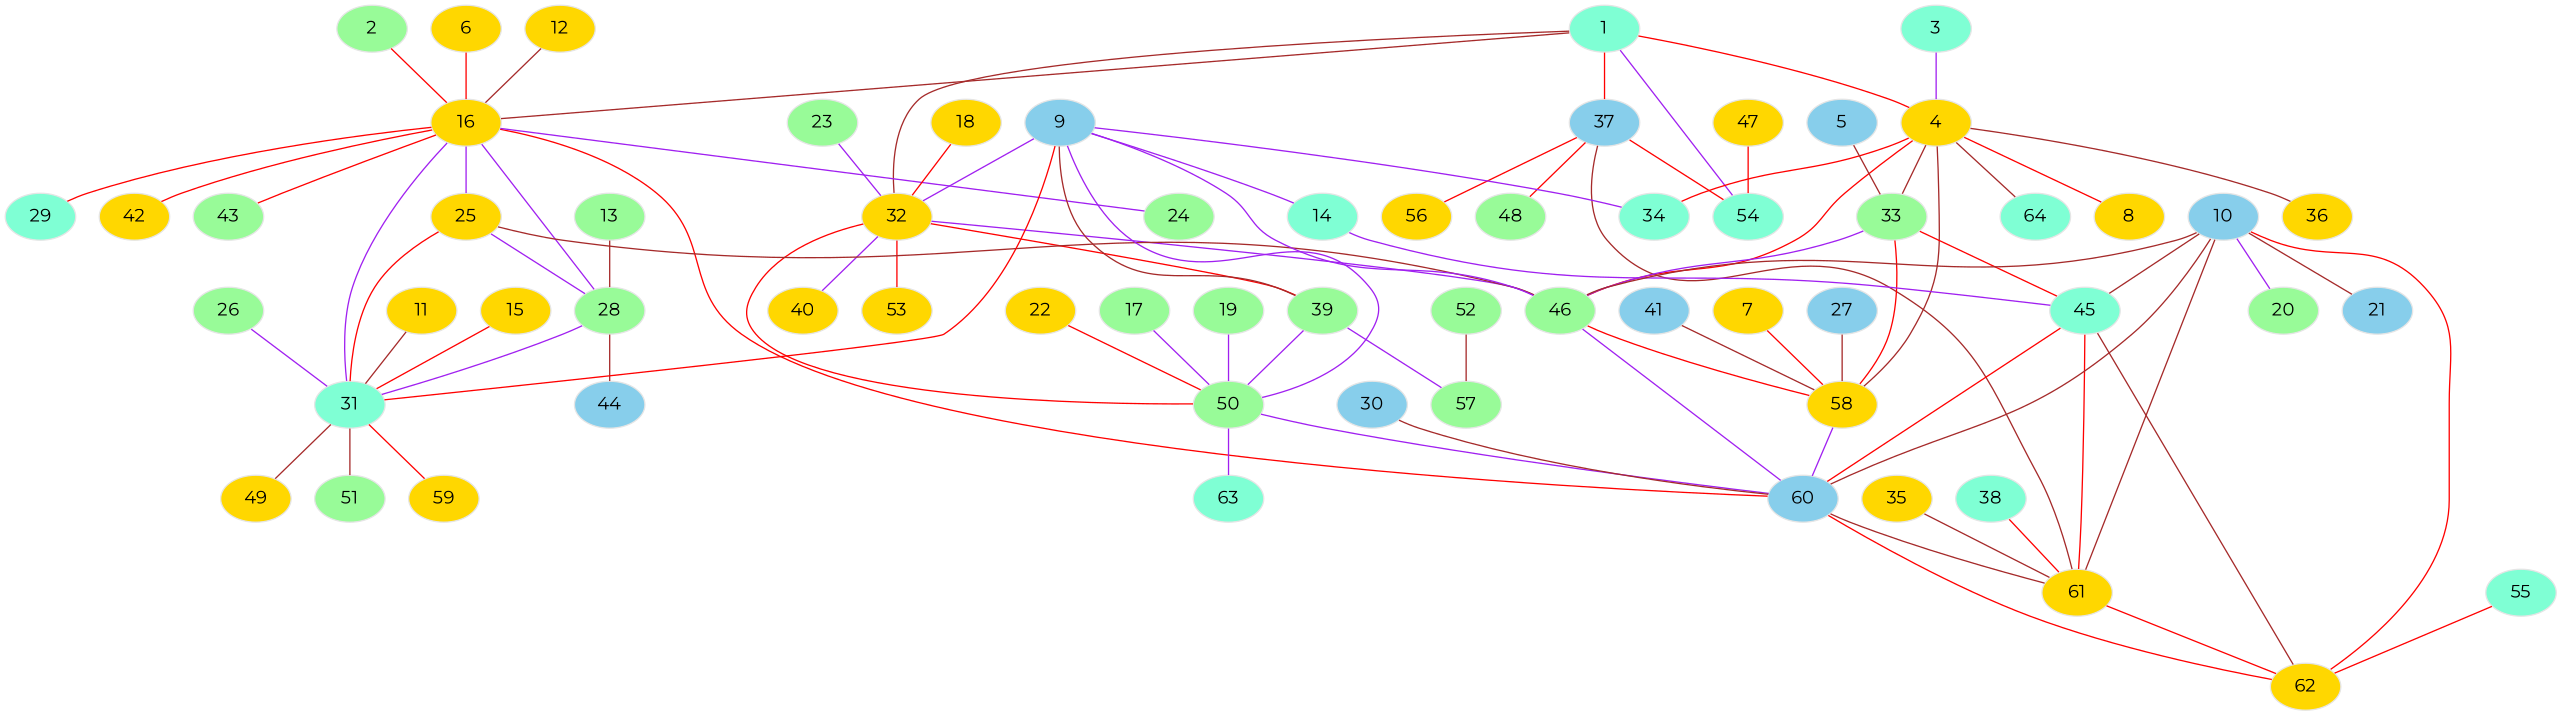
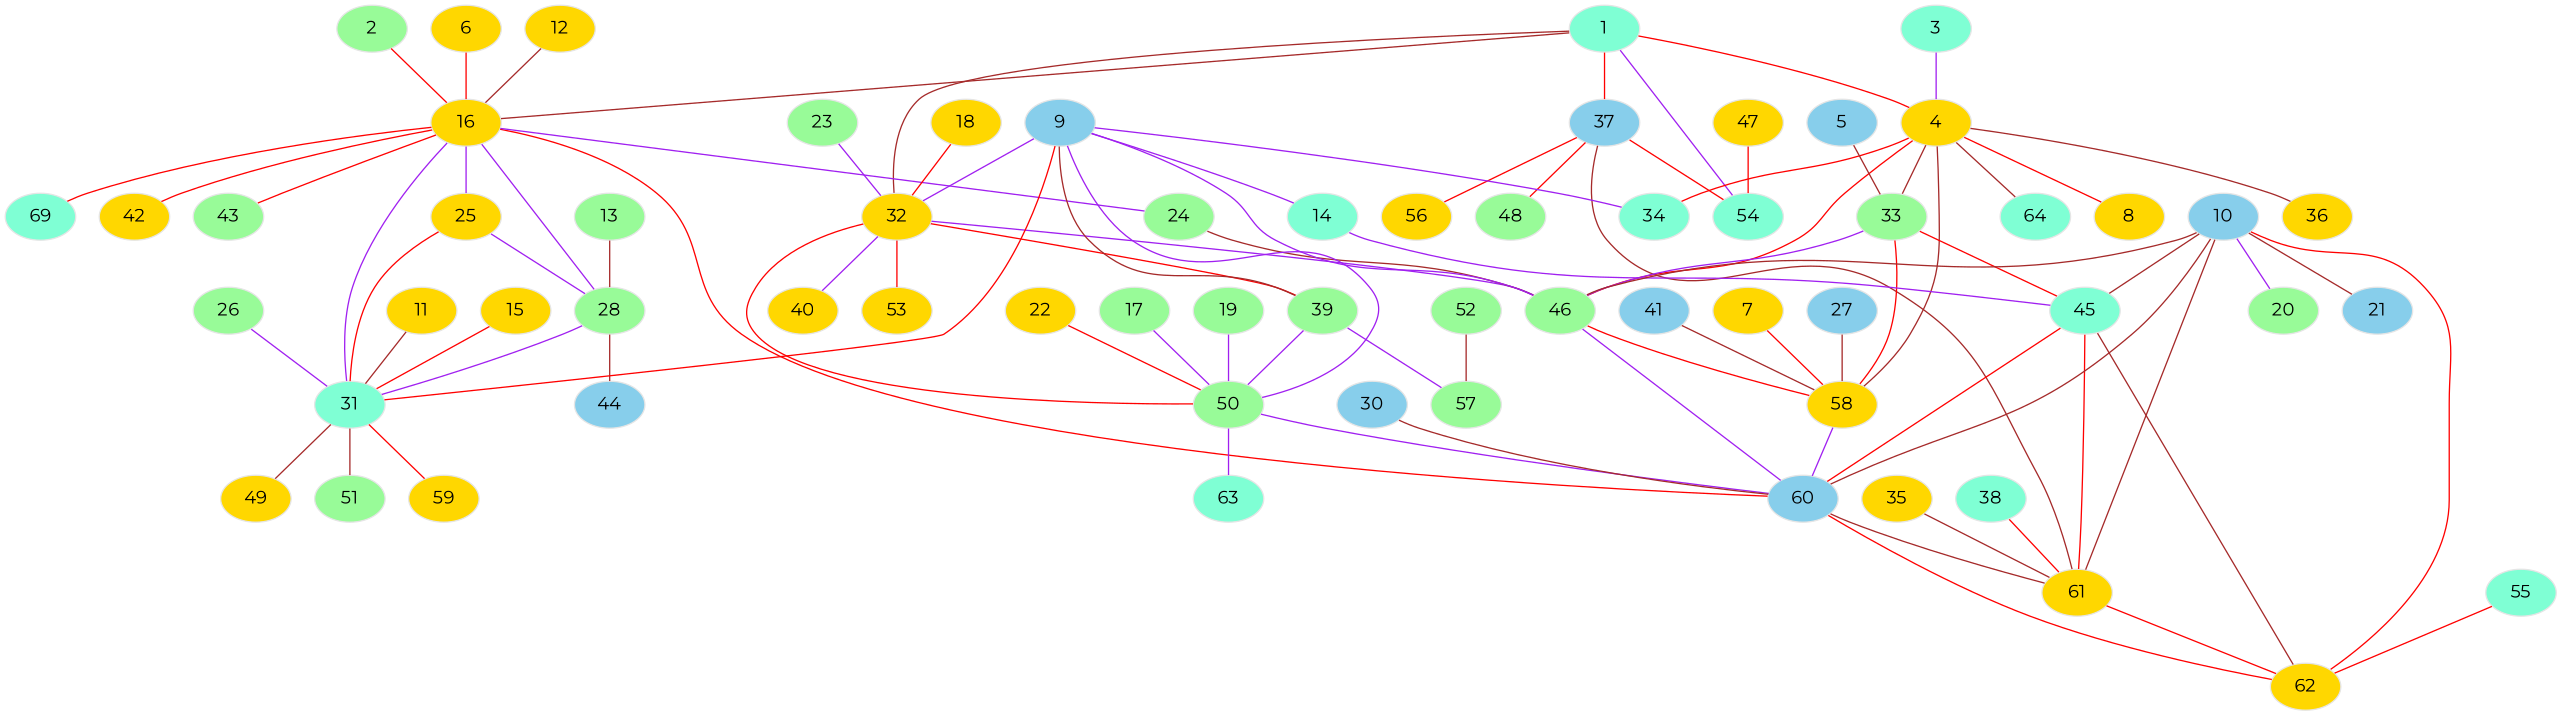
node "29": label "29" -> "69"
edge "25" -- "46": now "24" -- "46"
